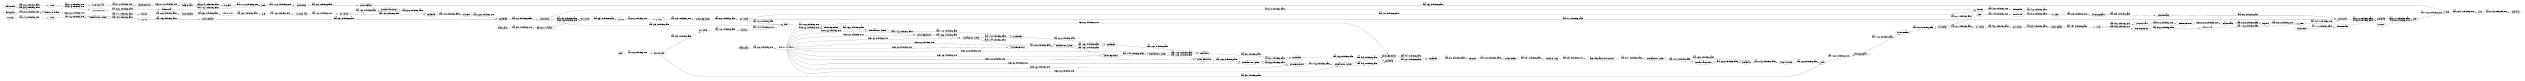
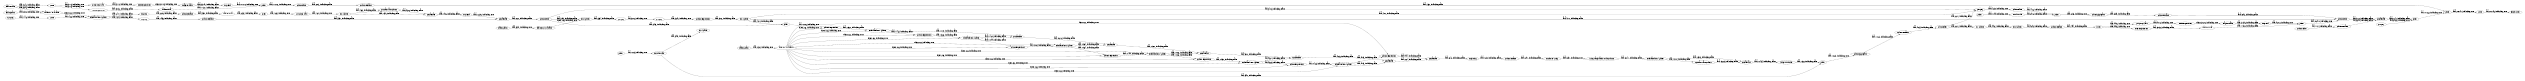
node "Excel Value": label "Excel Value" -> "Excel Writer"
node "Pivoting": removed
node "Response": label "Response" -> "Unpivoting"
node "Table Manipulation _Multi Column_": label "Table Manipulation _Multi Column_" -> "String Manipulation _Multi Column_"
